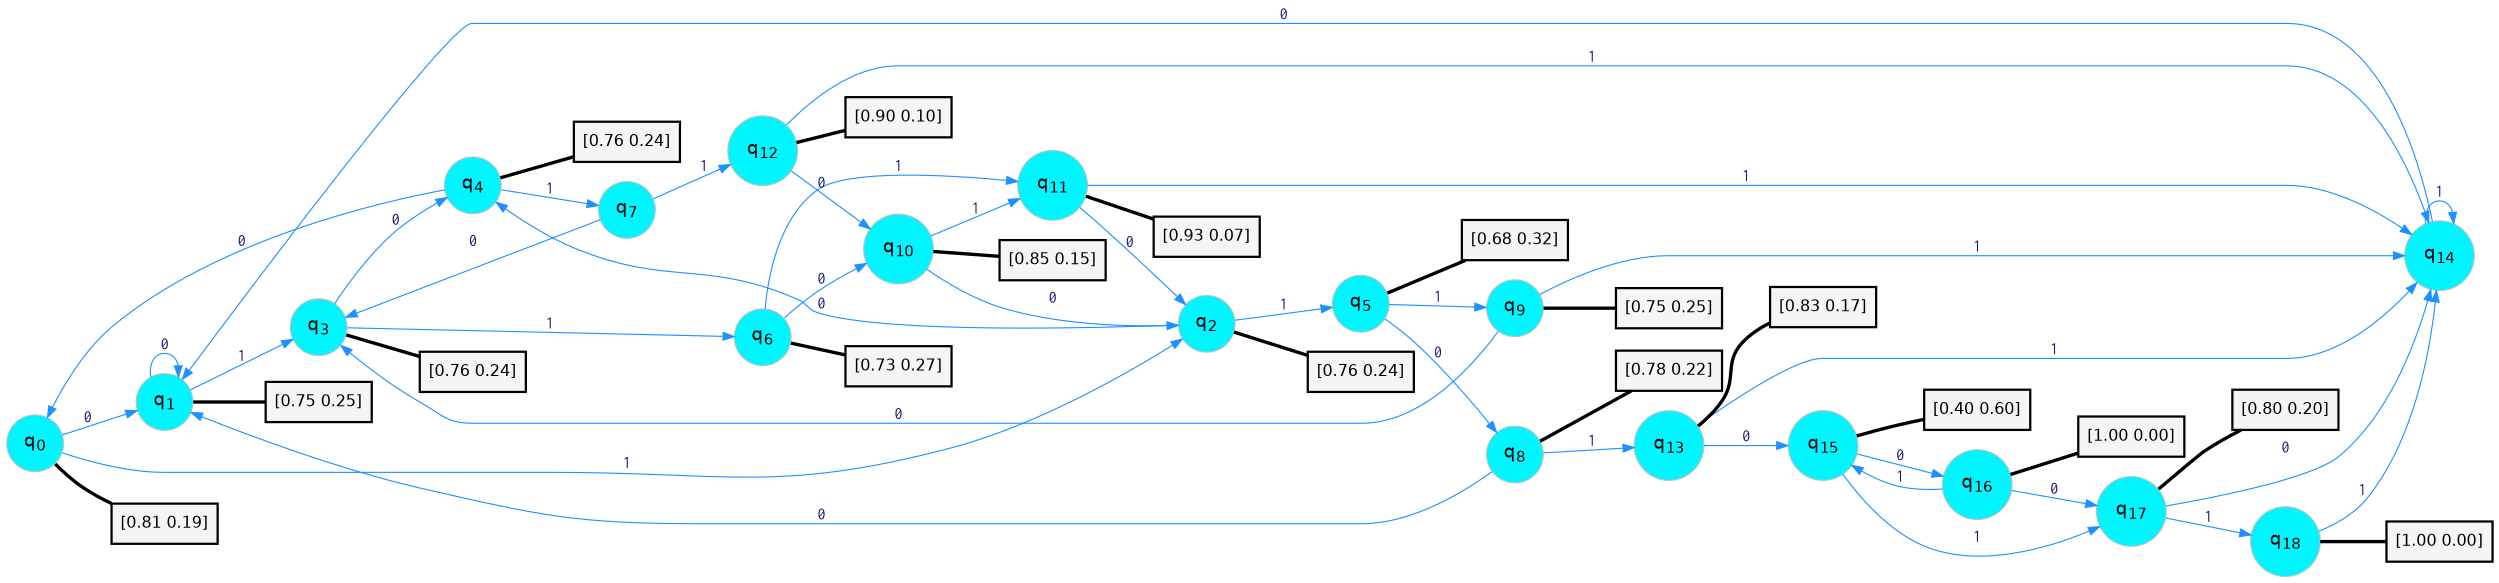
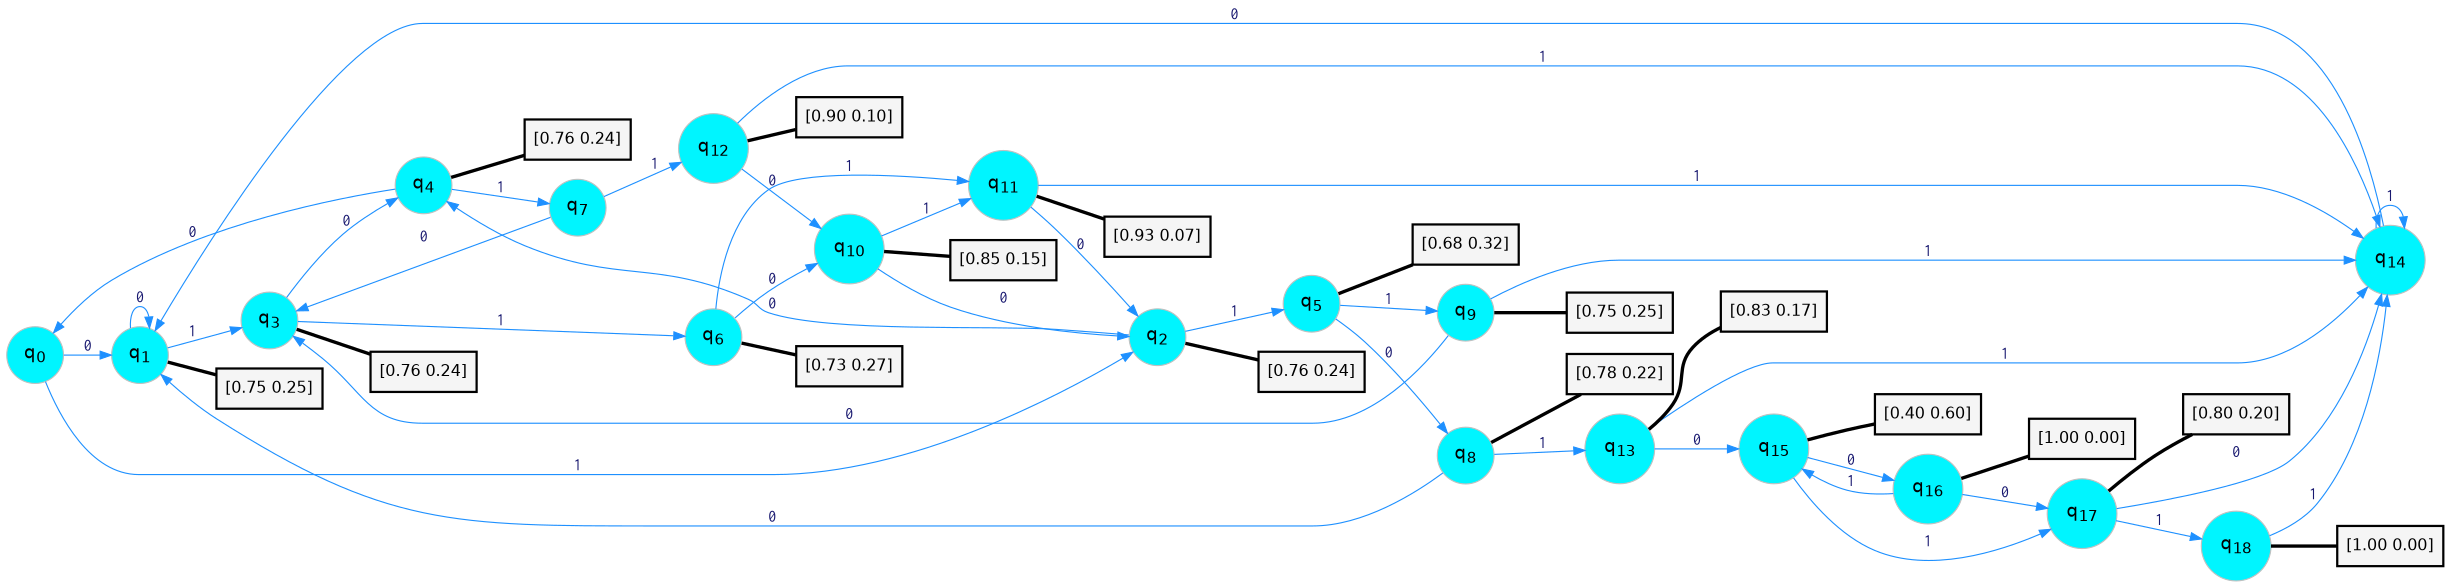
node "[0.81 0.19]": removed
